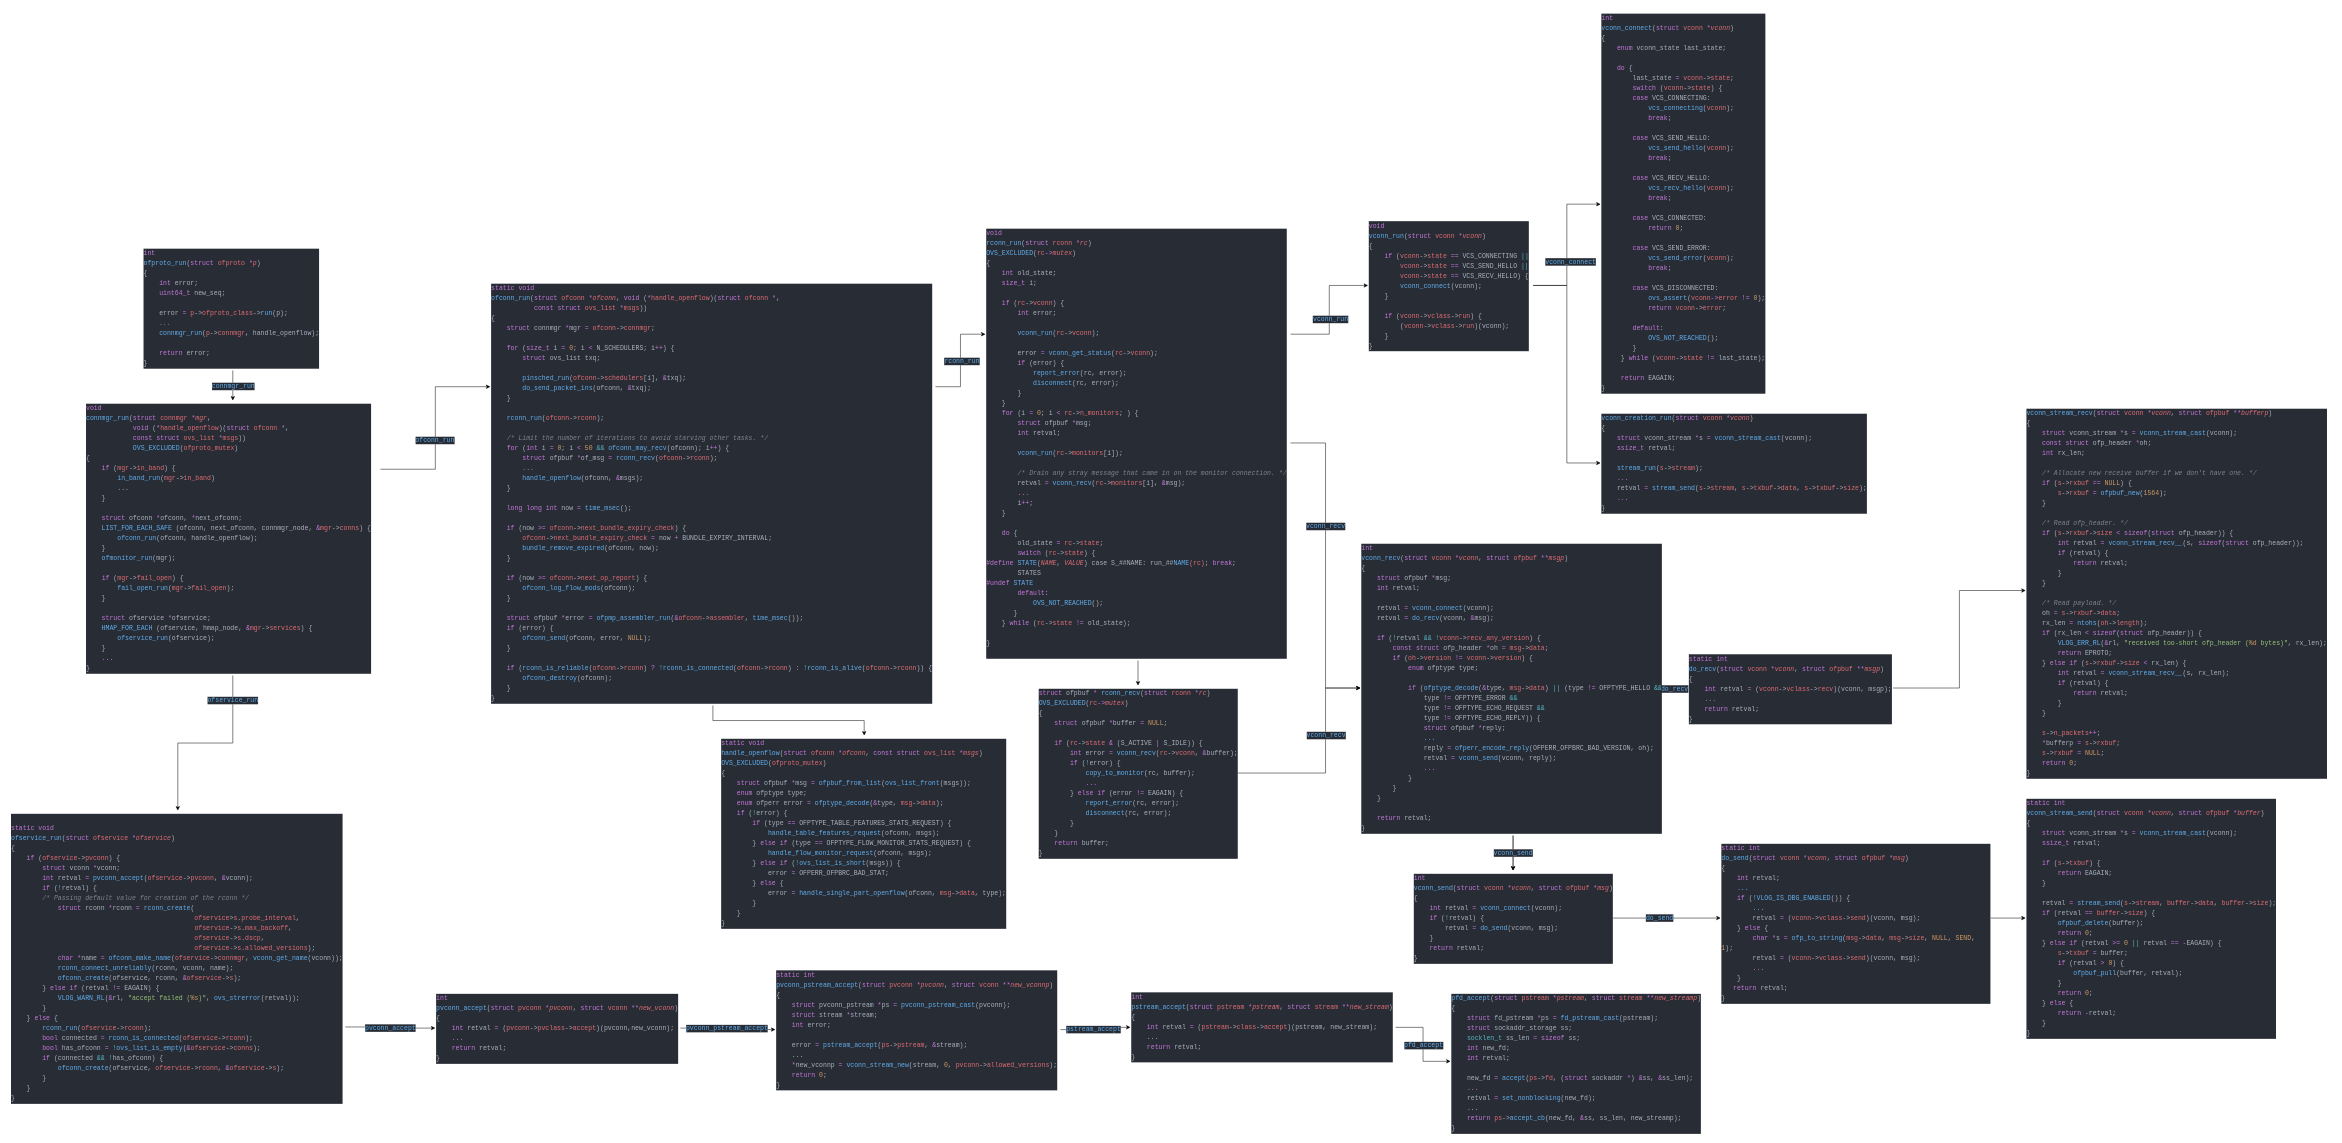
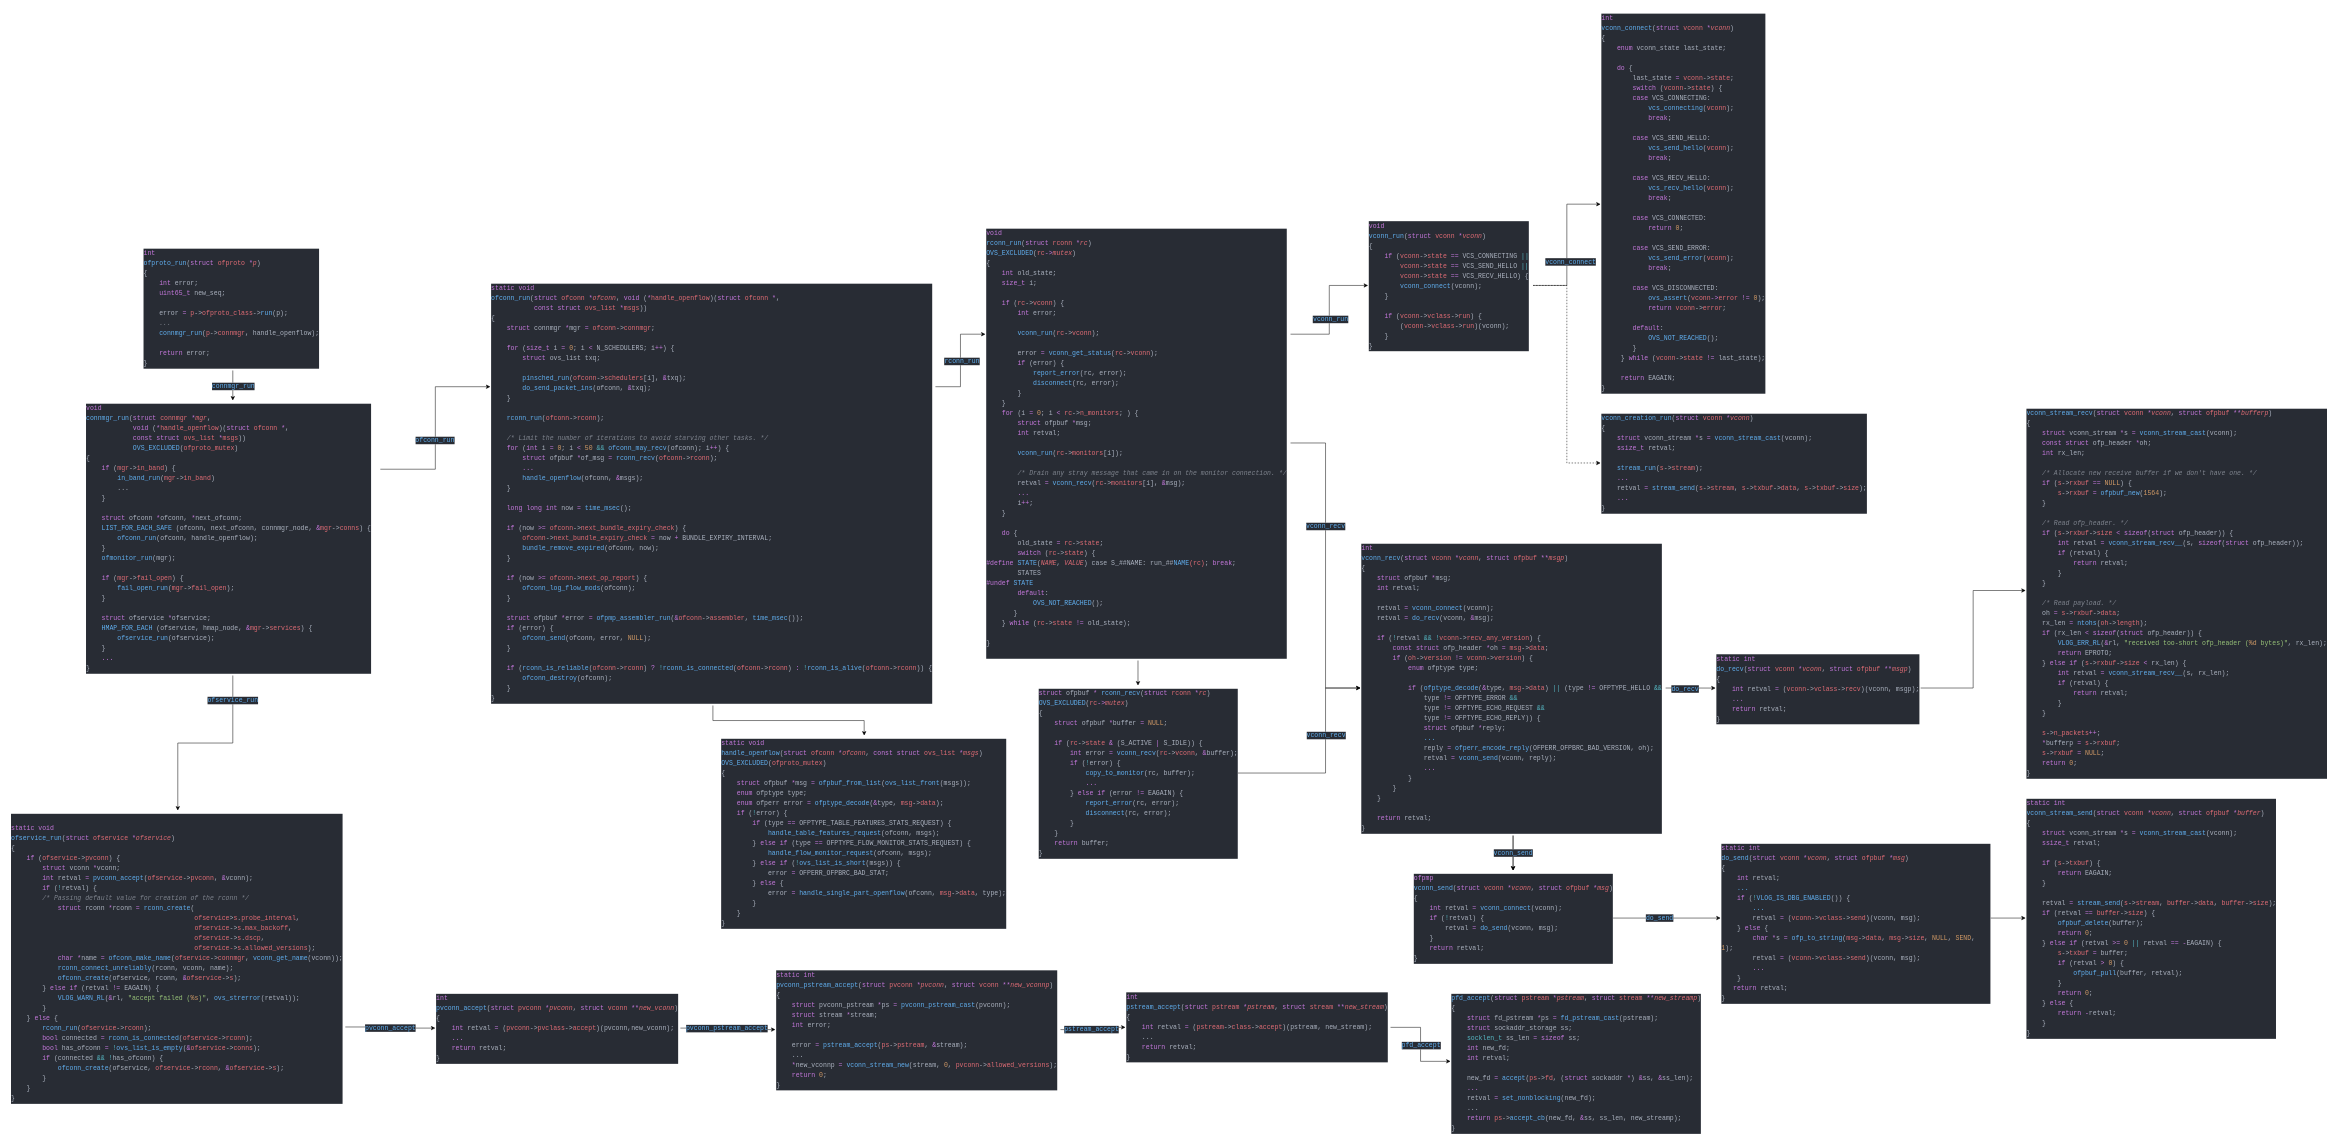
node "int ofproto_run(struct ofproto *p) { int error; uint64_t new_seq; error = p->ofproto_class->run(p); ... connmgr_run(p->connmgr, handle_openflow); return error; }": label "int ofproto_run(struct ofproto *p) { int error; uint64_t new_seq; error = p->ofproto_class->run(p); ... connmgr_run(p->connmgr, handle_openflow); return error; }" -> "int ofproto_run(struct ofproto *p) { int error; uint65_t new_seq; error = p->ofproto_class->run(p); ... connmgr_run(p->connmgr, handle_openflow); return error; }"
edge "void vconn_run(struct vconn *vconn) { if (vconn->state == VCS_CONNECTING || vconn->state == VCS_SEND_HELLO || vconn->state == VCS_RECV_HELLO) { vconn_connect(vconn); } if (vconn->vclass->run) { (vconn->vclass->run)(vconn); } }" -> "vconn_creation_run(struct vconn *vconn) { struct vconn_stream *s = vconn_stream_cast(vconn); ssize_t retval; stream_run(s->stream); ... retval = stream_send(s->stream, s->txbuf->data, s->txbuf->size); ... }": style solid -> dashed
node "static int do_recv(struct vconn *vconn, struct ofpbuf **msgp) { int retval = (vconn->vclass->recv)(vconn, msgp); ... return retval; }": moved (1790, 688) -> (1818, 688)
node "int vconn_send(struct vconn *vconn, struct ofpbuf *msg) { int retval = vconn_connect(vconn); if (!retval) { retval = do_send(vconn, msg); } return retval; }": label "int vconn_send(struct vconn *vconn, struct ofpbuf *msg) { int retval = vconn_connect(vconn); if (!retval) { retval = do_send(vconn, msg); } return retval; }" -> "ofpmp vconn_send(struct vconn *vconn, struct ofpbuf *msg) { int retval = vconn_connect(vconn); if (!retval) { retval = do_send(vconn, msg); } return retval; }"
node "int pstream_accept(struct pstream *pstream, struct stream **new_stream) { int retval = (pstream->class->accept)(pstream, new_stream); ... return retval; }": moved (1263, 1027) -> (1258, 1027)
